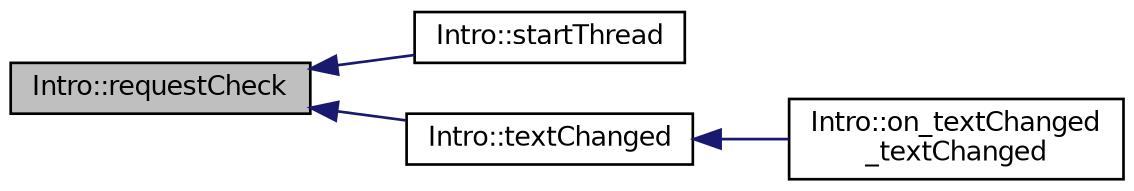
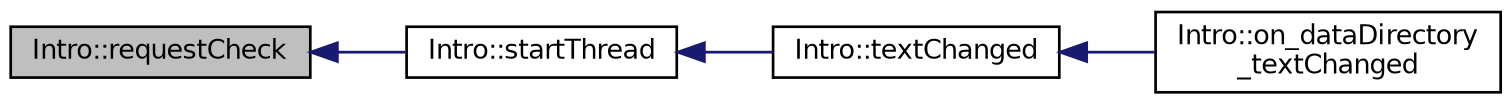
edge "Intro::textChanged" -> "Intro::requestCheck": now "Intro::textChanged" -> "Intro::startThread"
node "Intro::on_textChanged _textChanged": label "Intro::on_textChanged _textChanged" -> "Intro::on_dataDirectory _textChanged"
